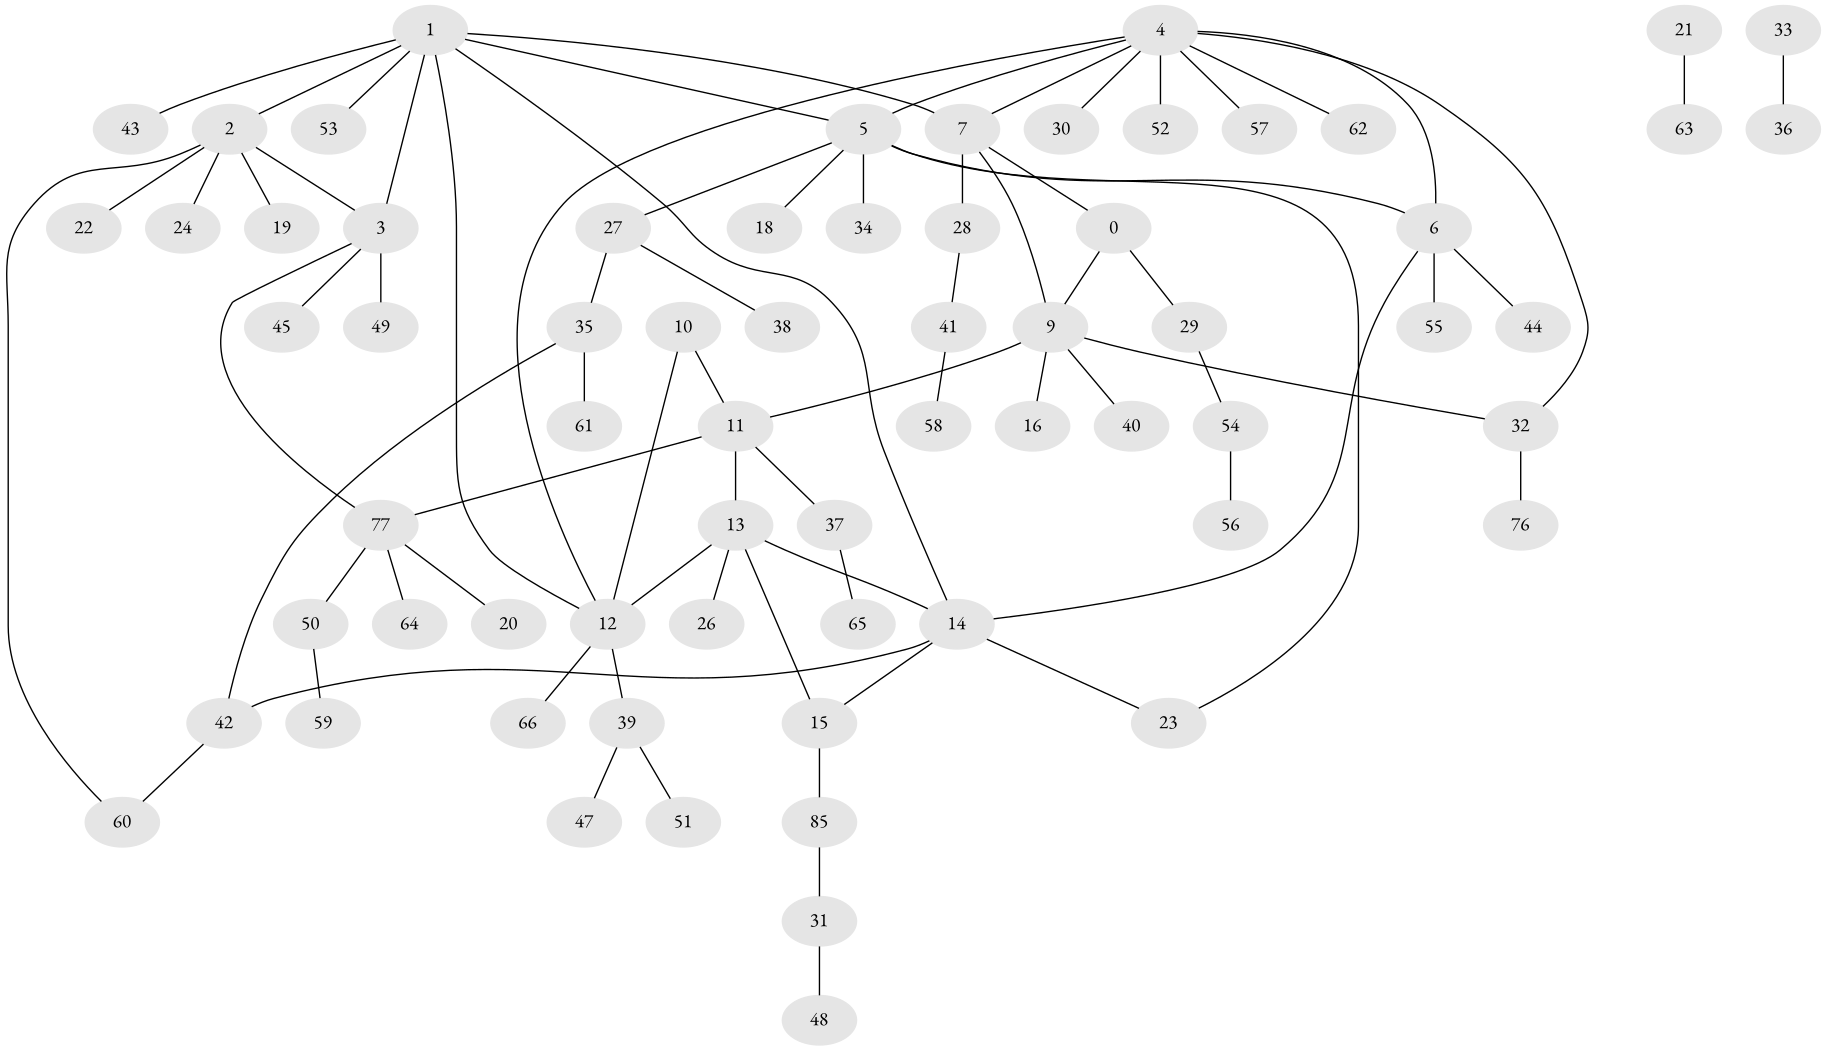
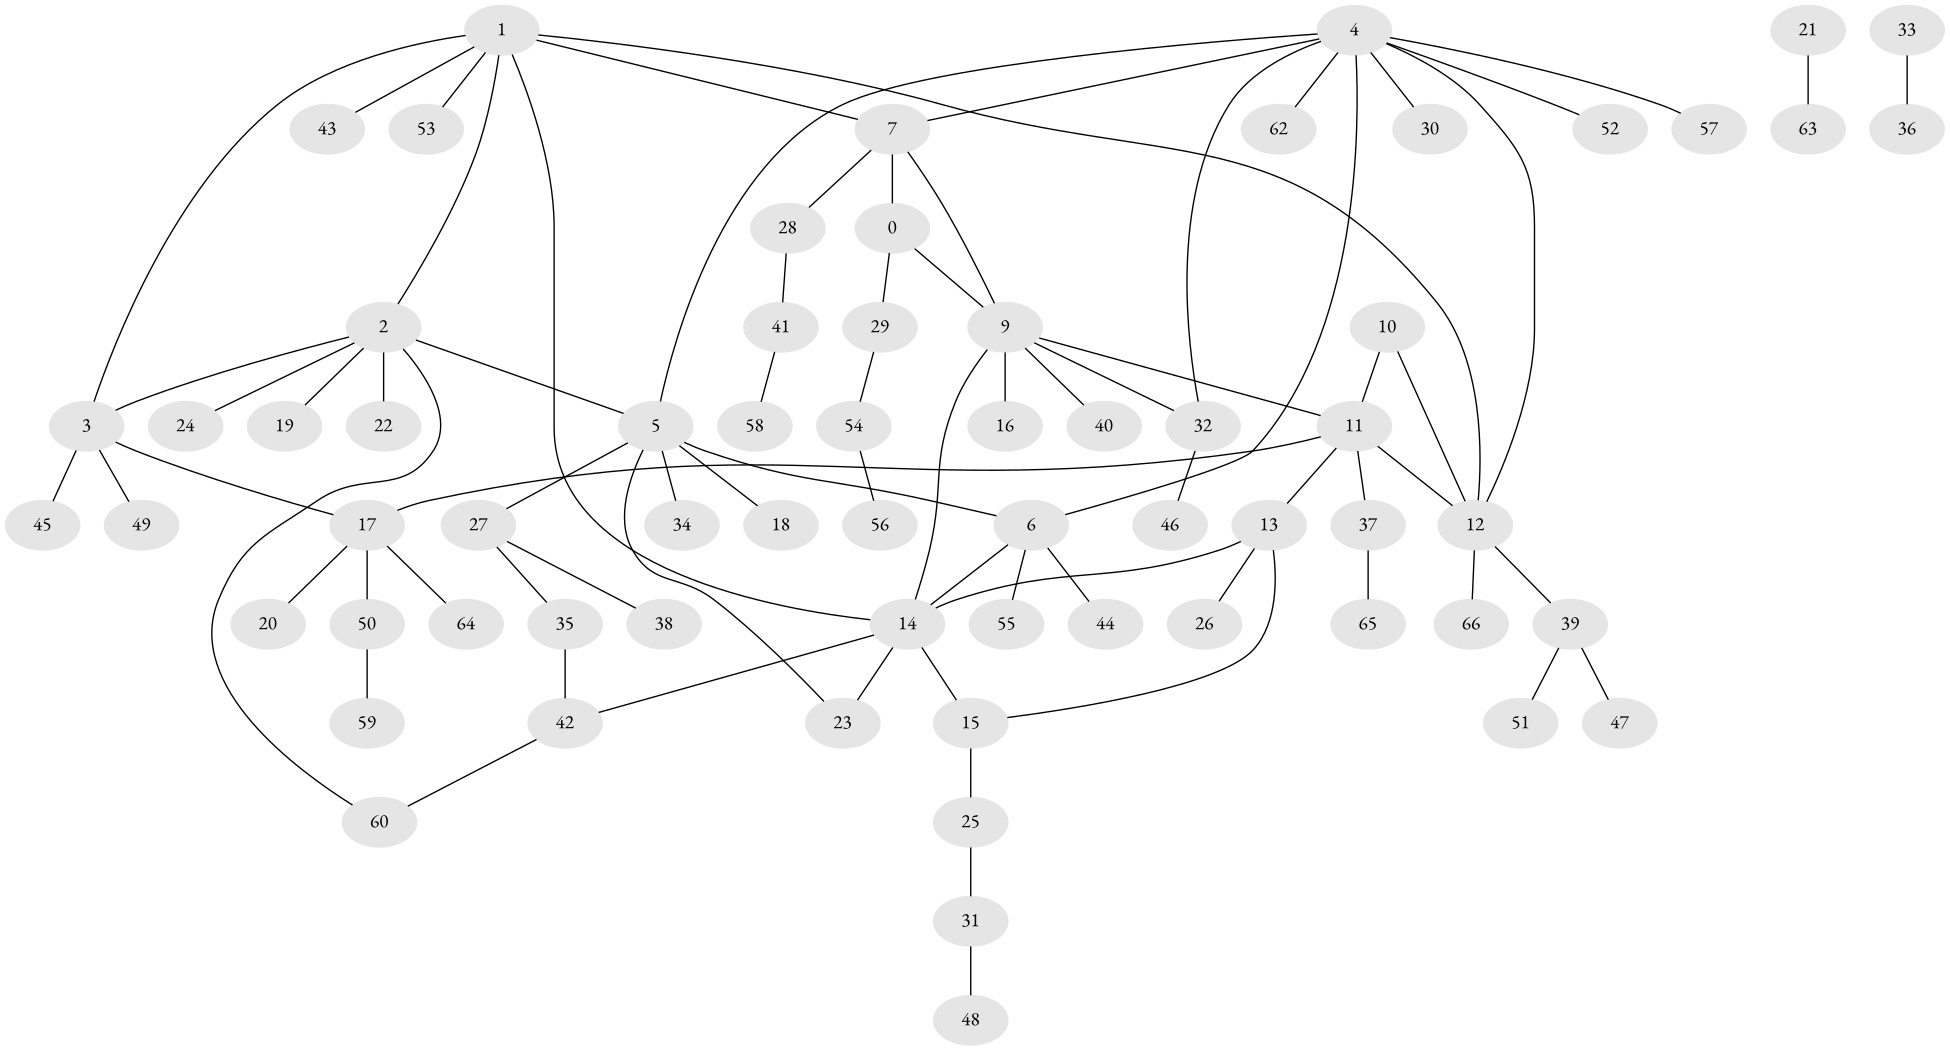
edge "1" -- "5": now "2" -- "5"
node "61": removed
edge "9" -- "14": added
node "77": label "77" -> "17"
node "76": label "76" -> "46"
edge "13" -- "12": now "11" -- "12"
node "85": label "85" -> "25"
